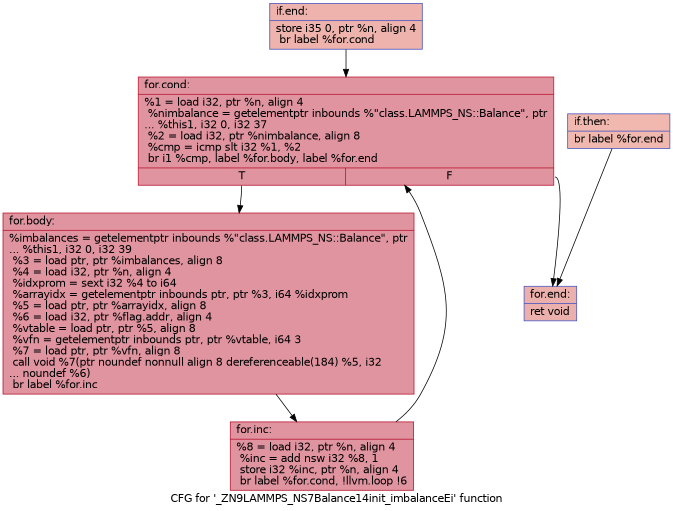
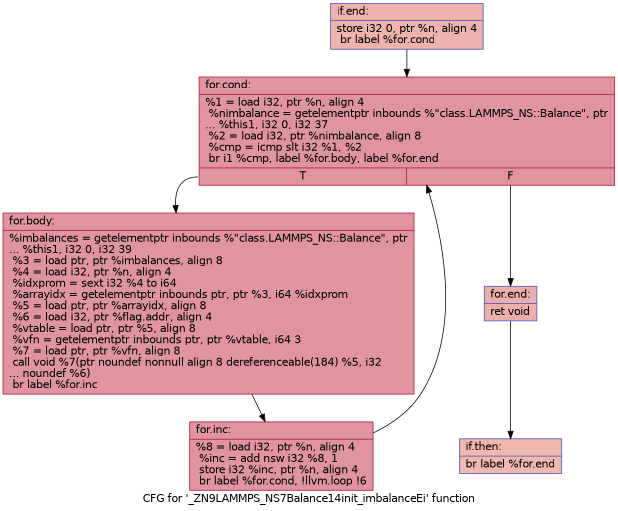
node "if.end:": text "store i35 0, ptr %n, align 4" -> "store i32 0, ptr %n, align 4"
edge "if.then:" -> "for.end:": reversed
